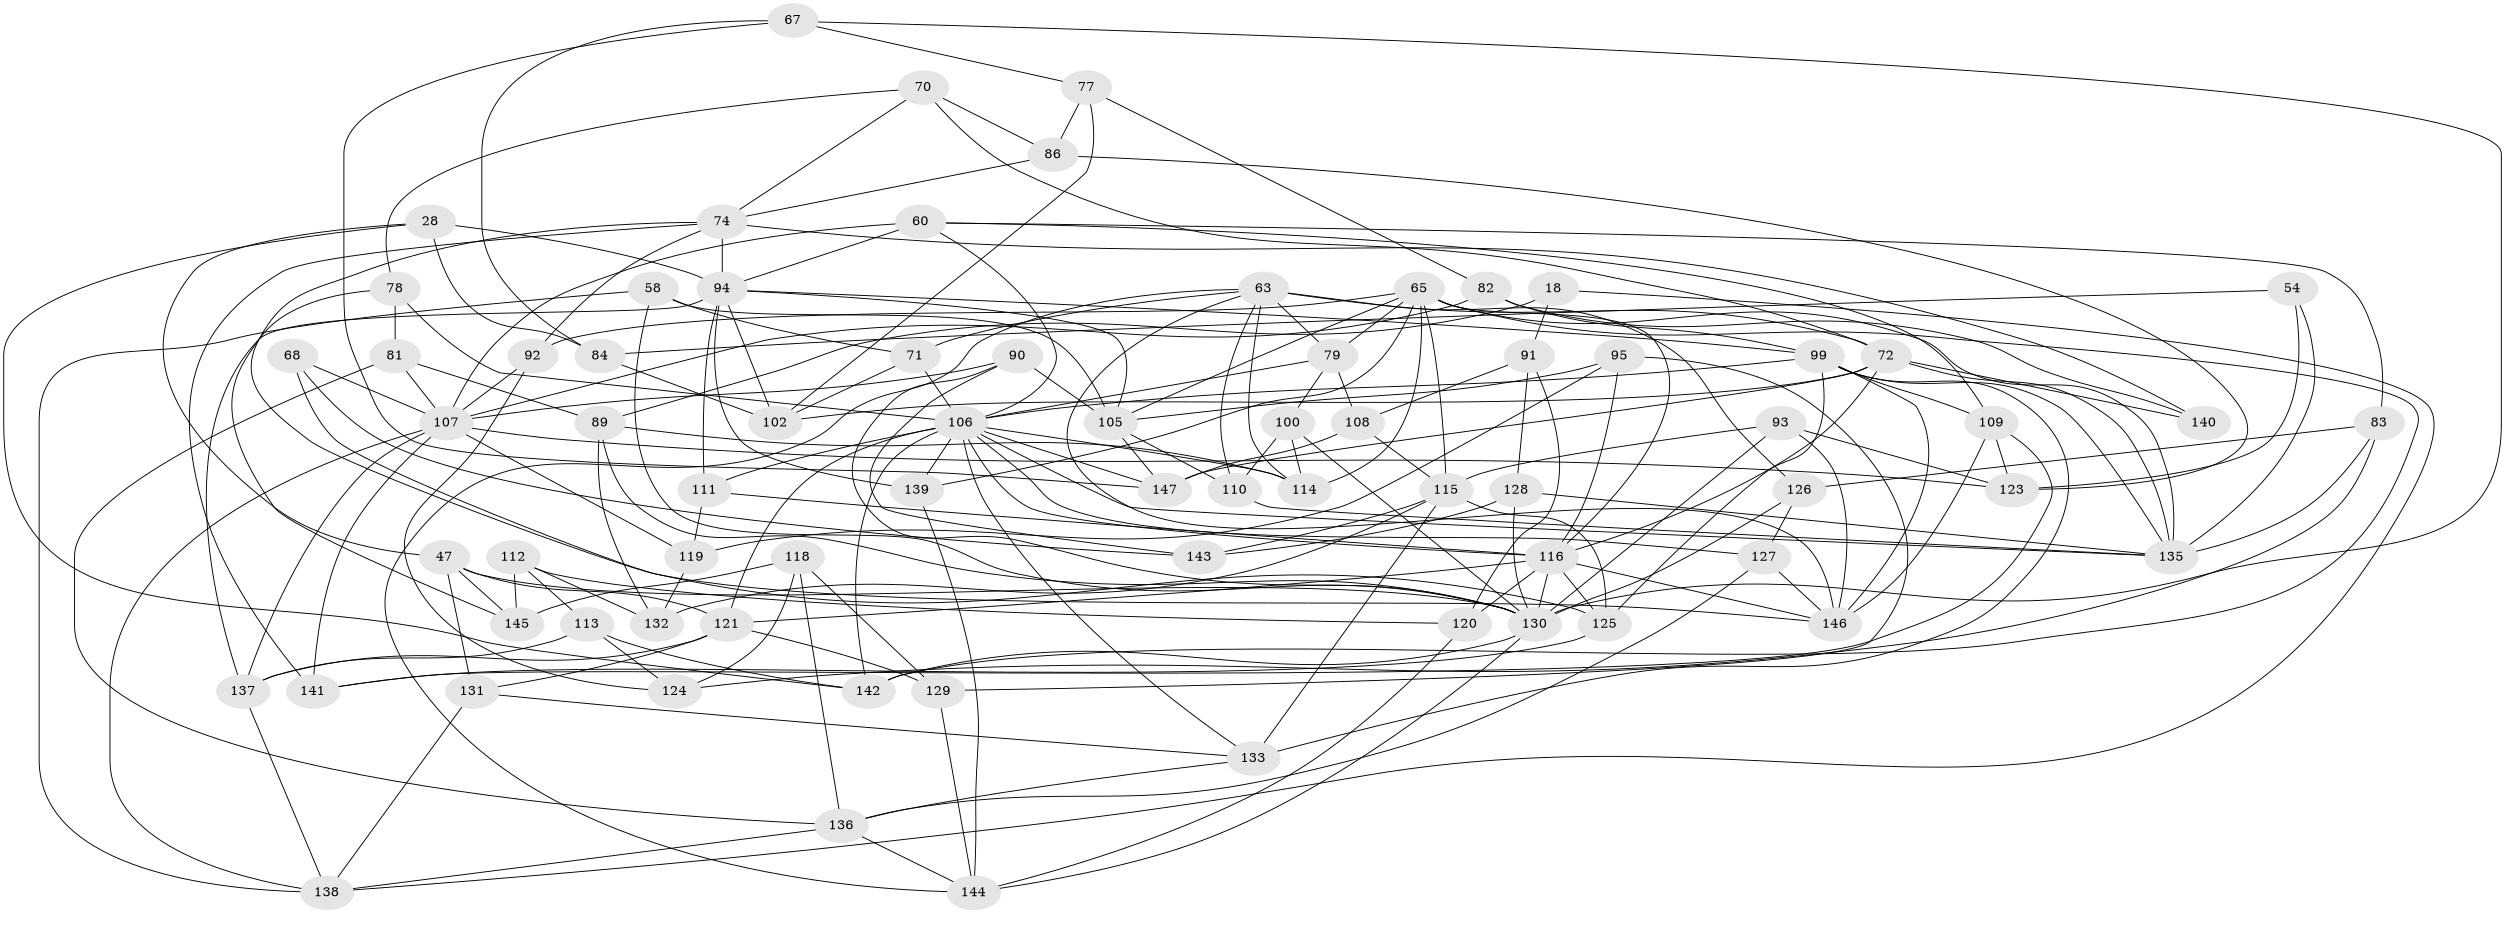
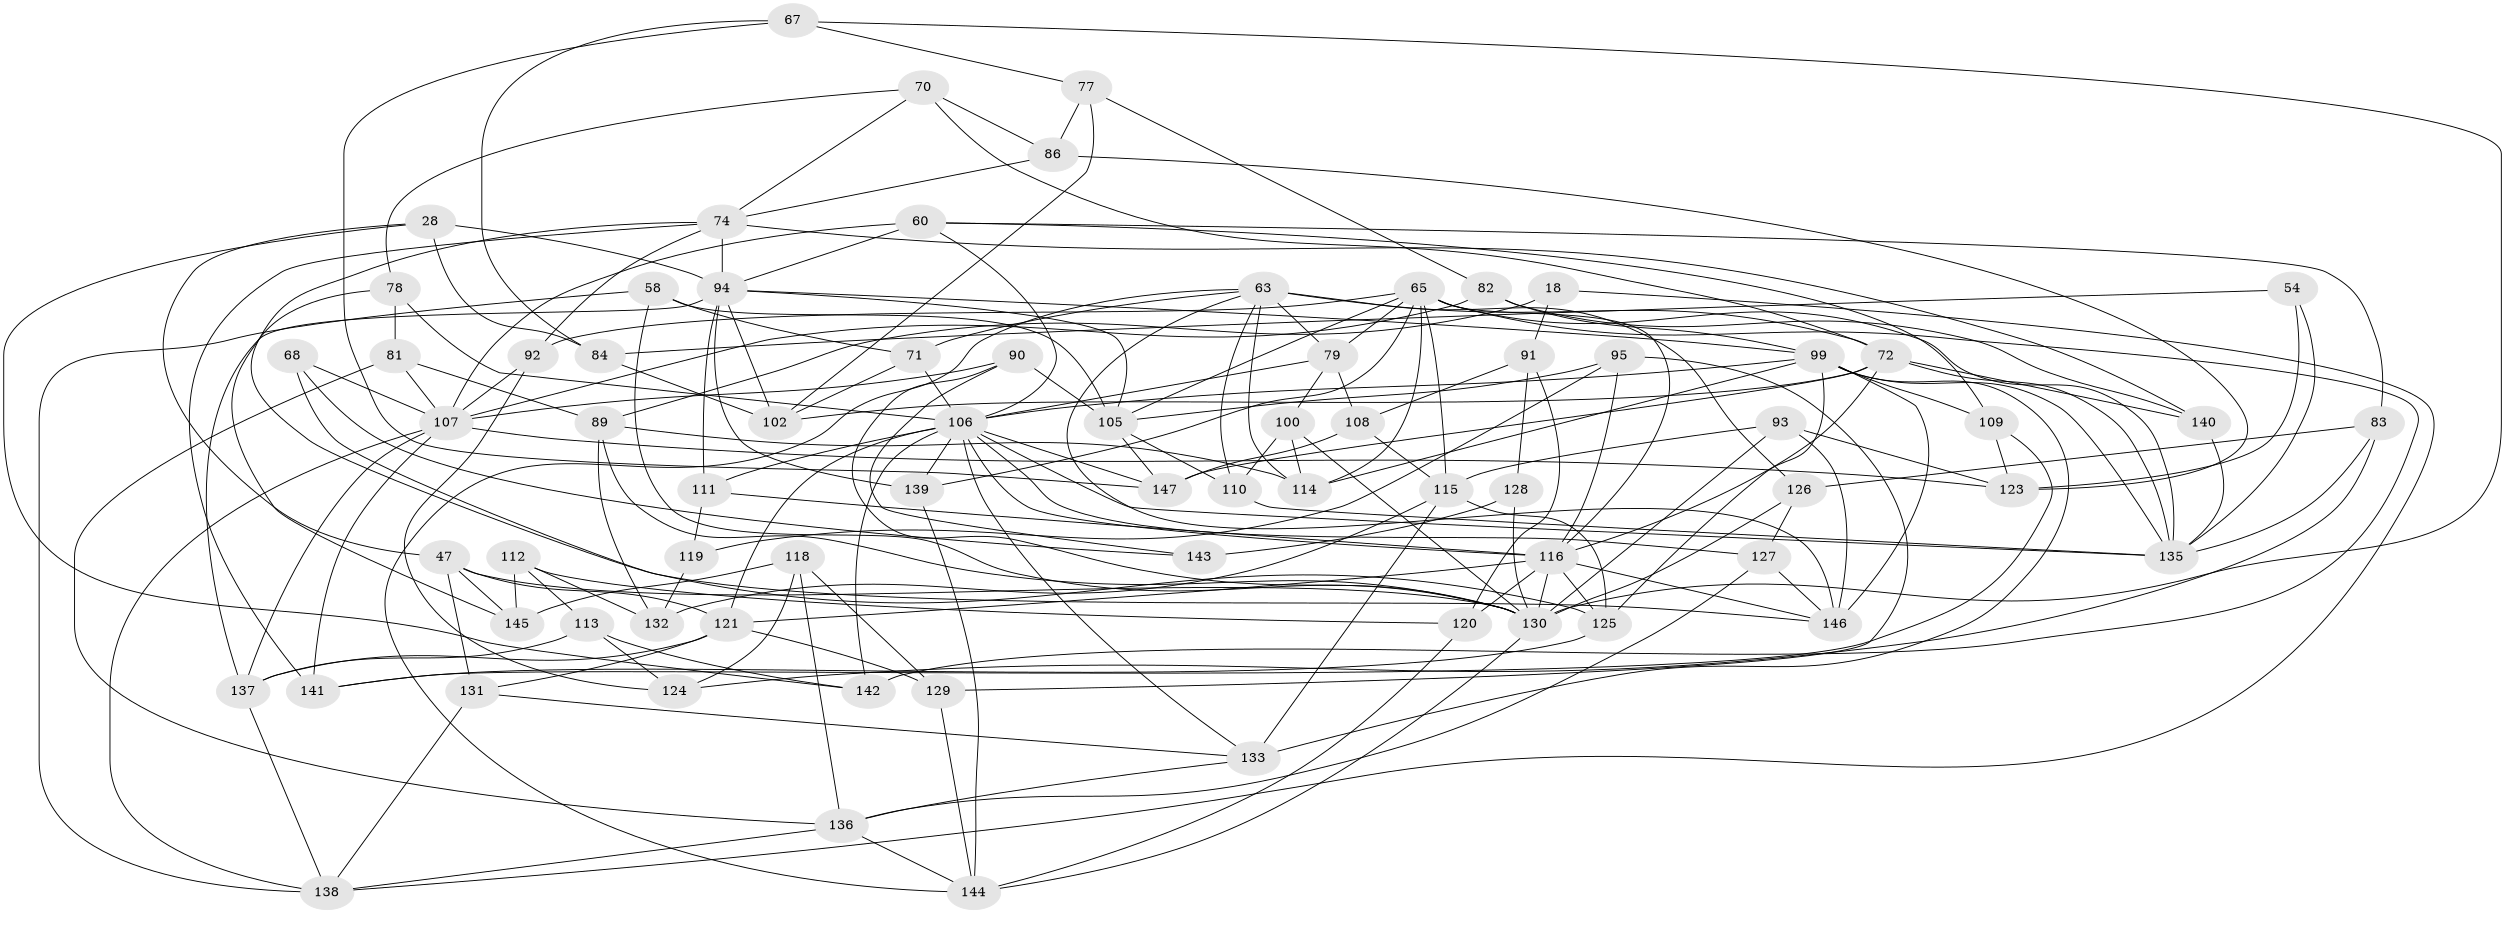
edge "106" -- "114": now "99" -- "114"
edge "107" -- "119": removed
edge "128" -- "135": now "140" -- "135"
edge "109" -- "146": removed
edge "115" -- "143": removed
edge "130" -- "142": removed
